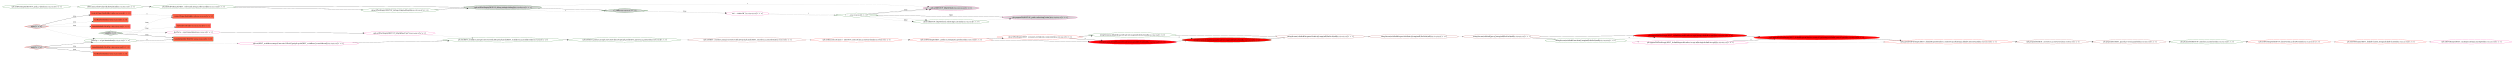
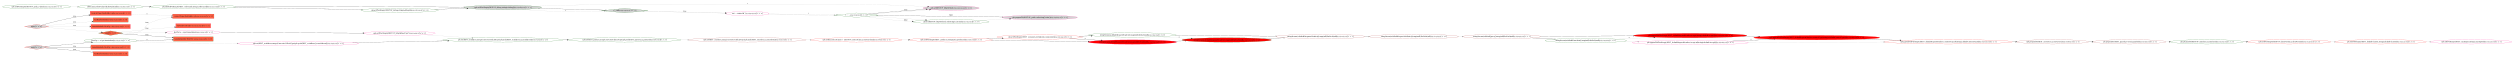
node "apply['0', '0', '1']": fillcolor lightgray -> tomato
edge "apply['1', '0', '0']" -> "RestOp a = ai.getAnnotation()@@@3@@@['1', '1', '0']": now "apply['1', '0', '0']" -> "apply['0', '0', '1']"
